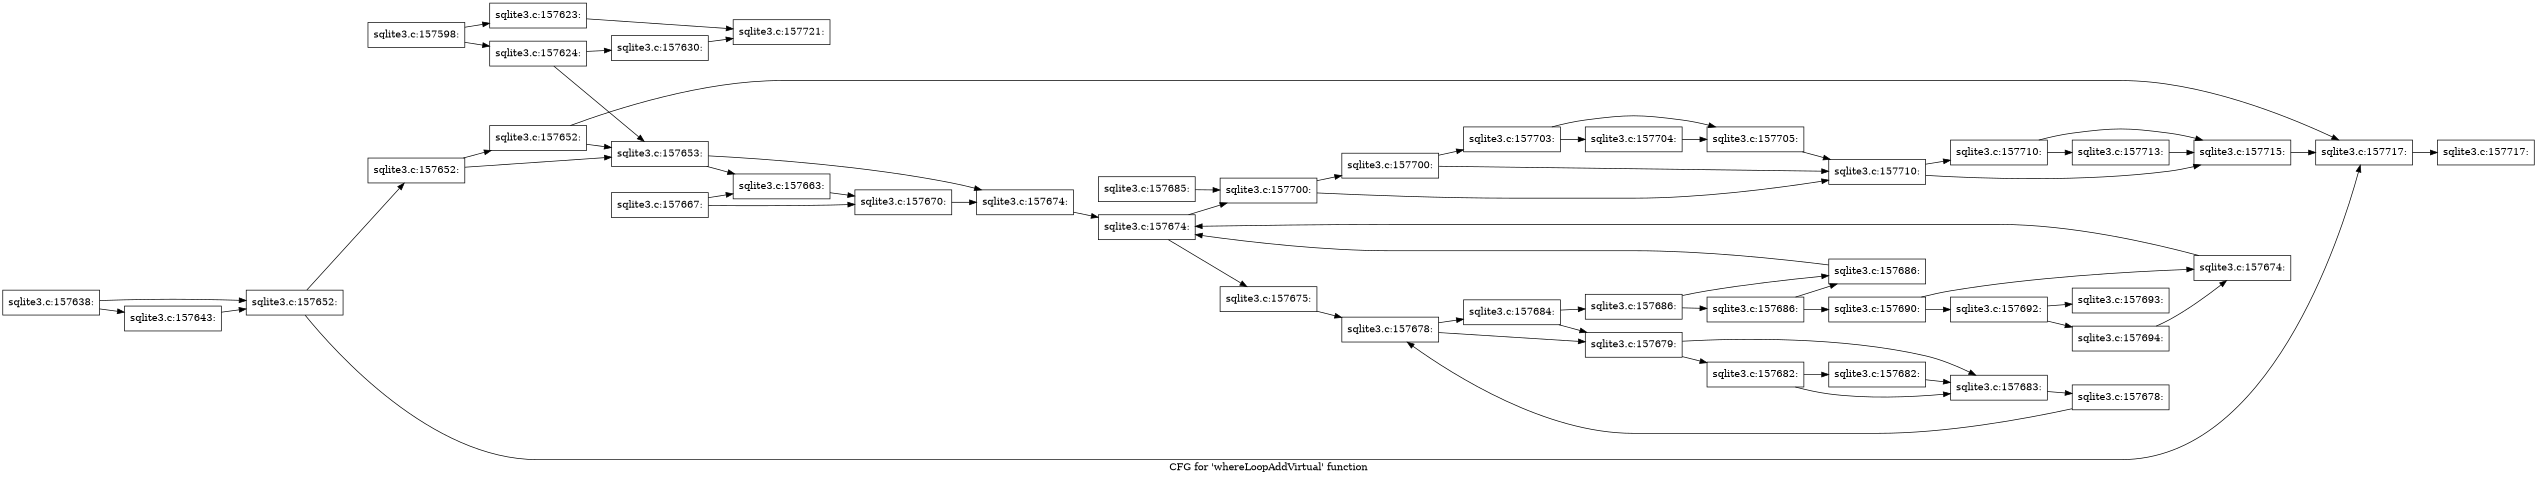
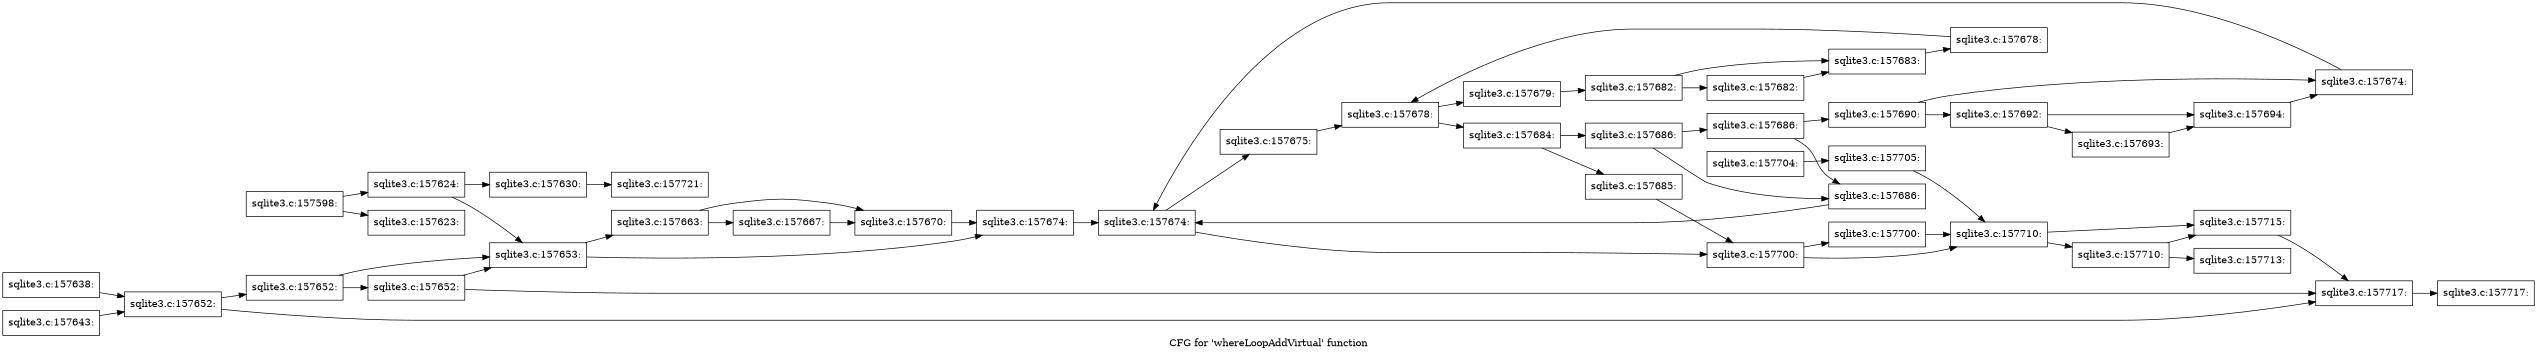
edge "sqlite3.c:157623:" -> "sqlite3.c:157721:": removed
edge "sqlite3.c:157693:" -> "sqlite3.c:157694:": added
node "sqlite3.c:157703:": removed
edge "sqlite3.c:157713:" -> "sqlite3.c:157715:": removed
edge "sqlite3.c:157667:" -> "sqlite3.c:157663:": reversed
edge "sqlite3.c:157638:" -> "sqlite3.c:157643:": removed
edge "sqlite3.c:157684:" -> "sqlite3.c:157679:": now "sqlite3.c:157684:" -> "sqlite3.c:157685:"
edge "sqlite3.c:157679:" -> "sqlite3.c:157683:": removed
